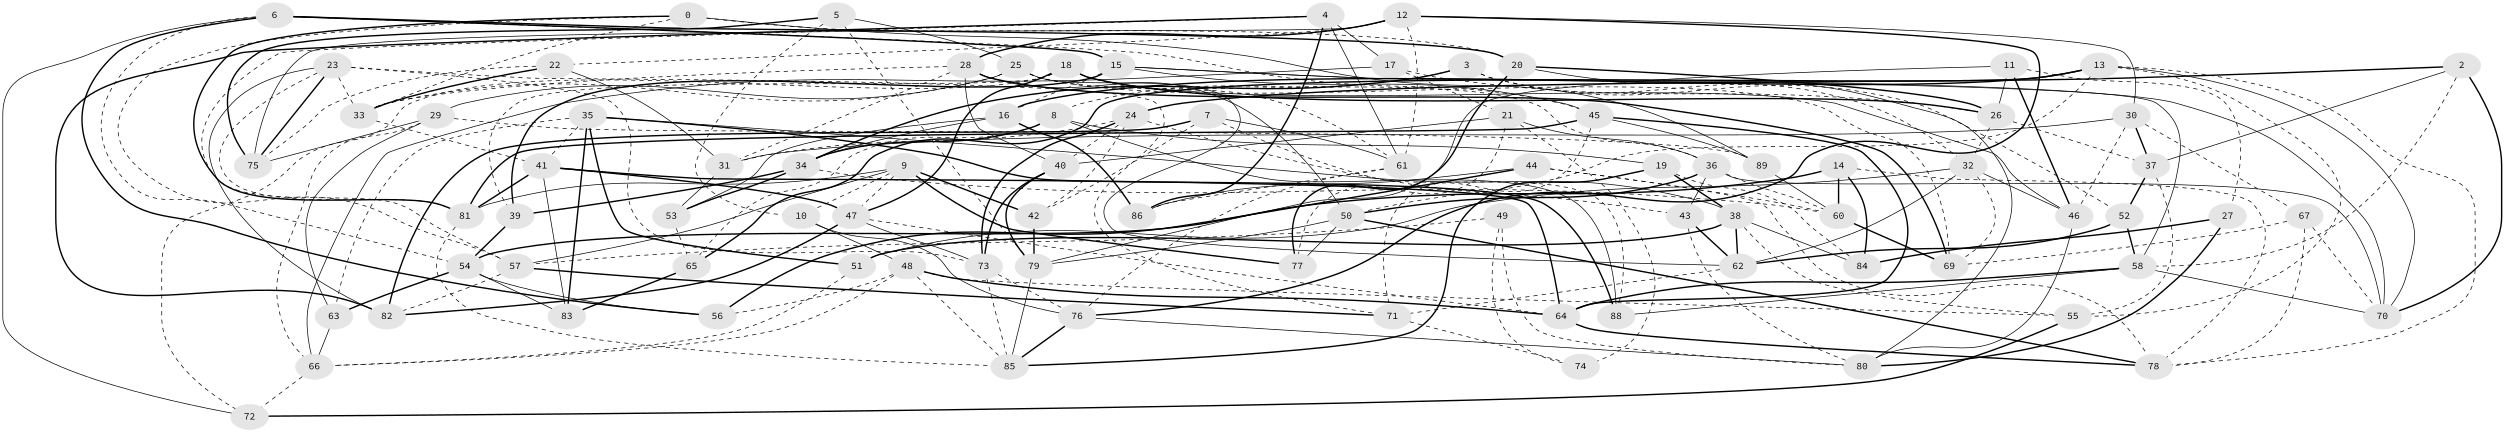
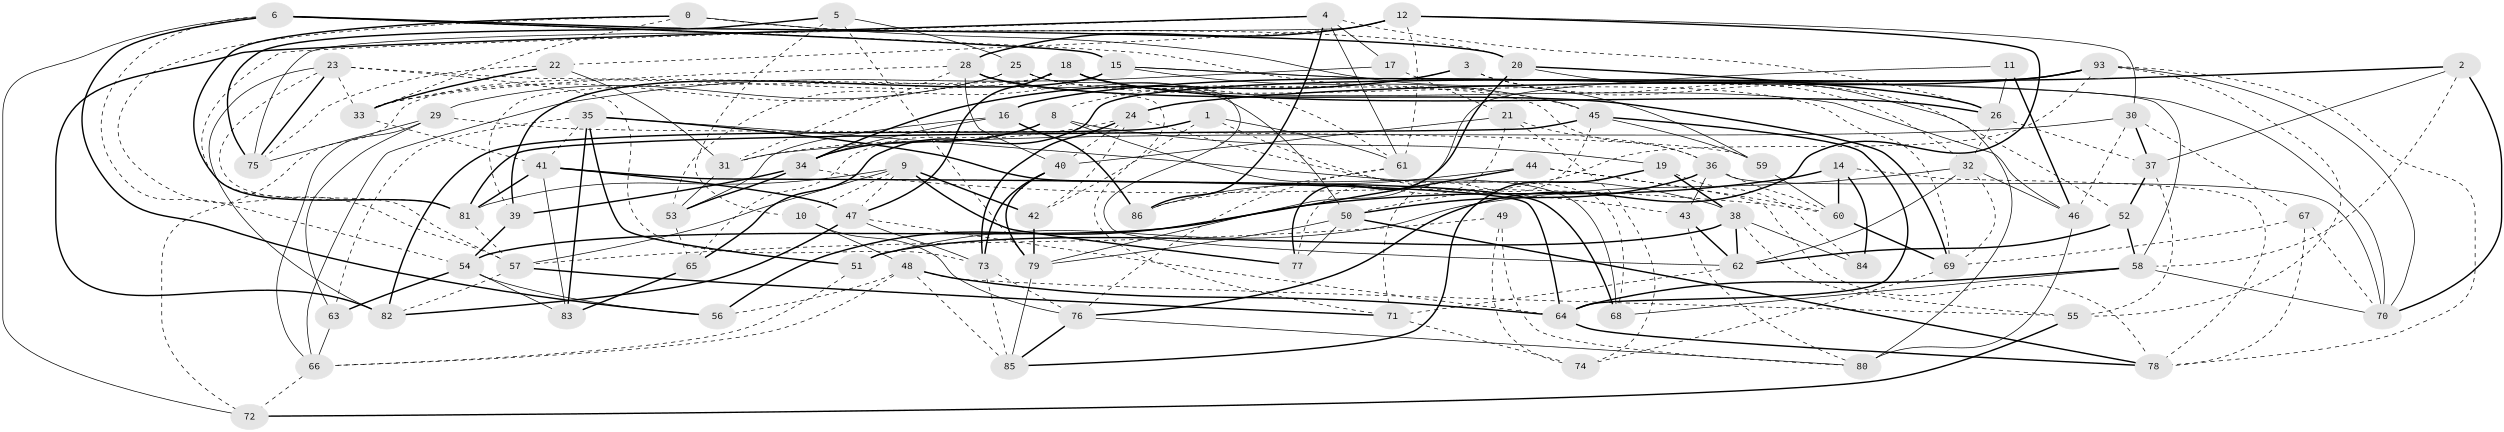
node "13": label "13" -> "93"
edge "15" -- "16": now "15" -- "53"
edge "17" -- "26": now "4" -- "26"
node "7": label "7" -> "1"
edge "21" -- "36": style solid -> dashed
node "89": label "89" -> "59"
edge "29" -- "66": style dashed -> solid
node "27": removed
node "88": label "88" -> "68"
edge "69" -- "74": added
edge "81" -- "85": now "81" -- "57"
